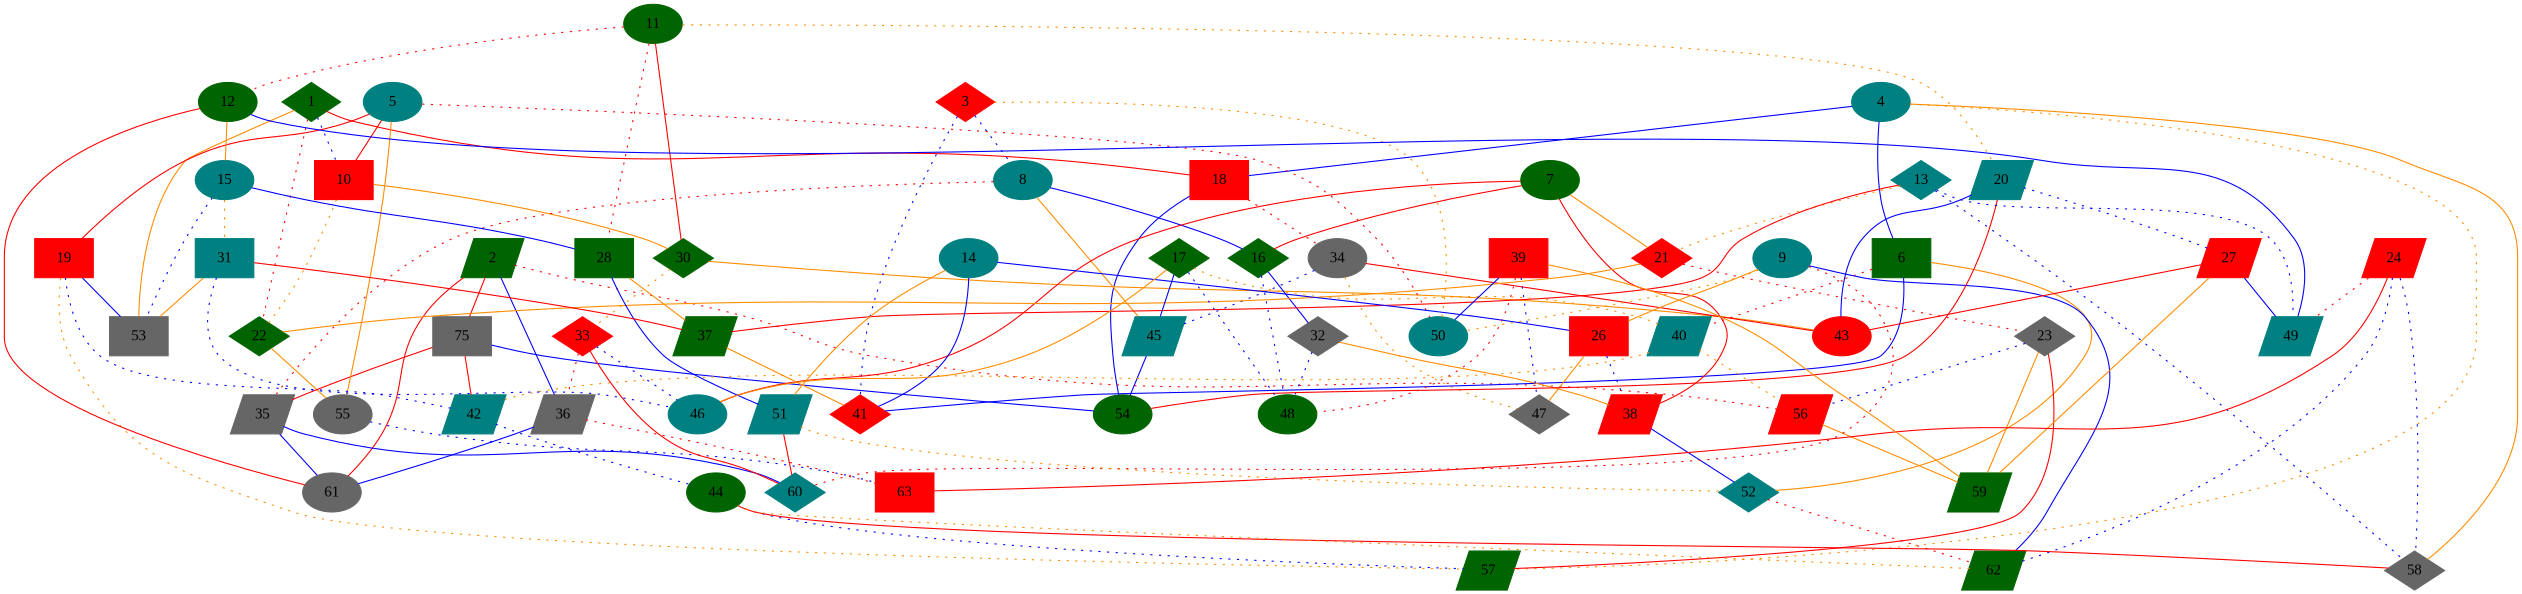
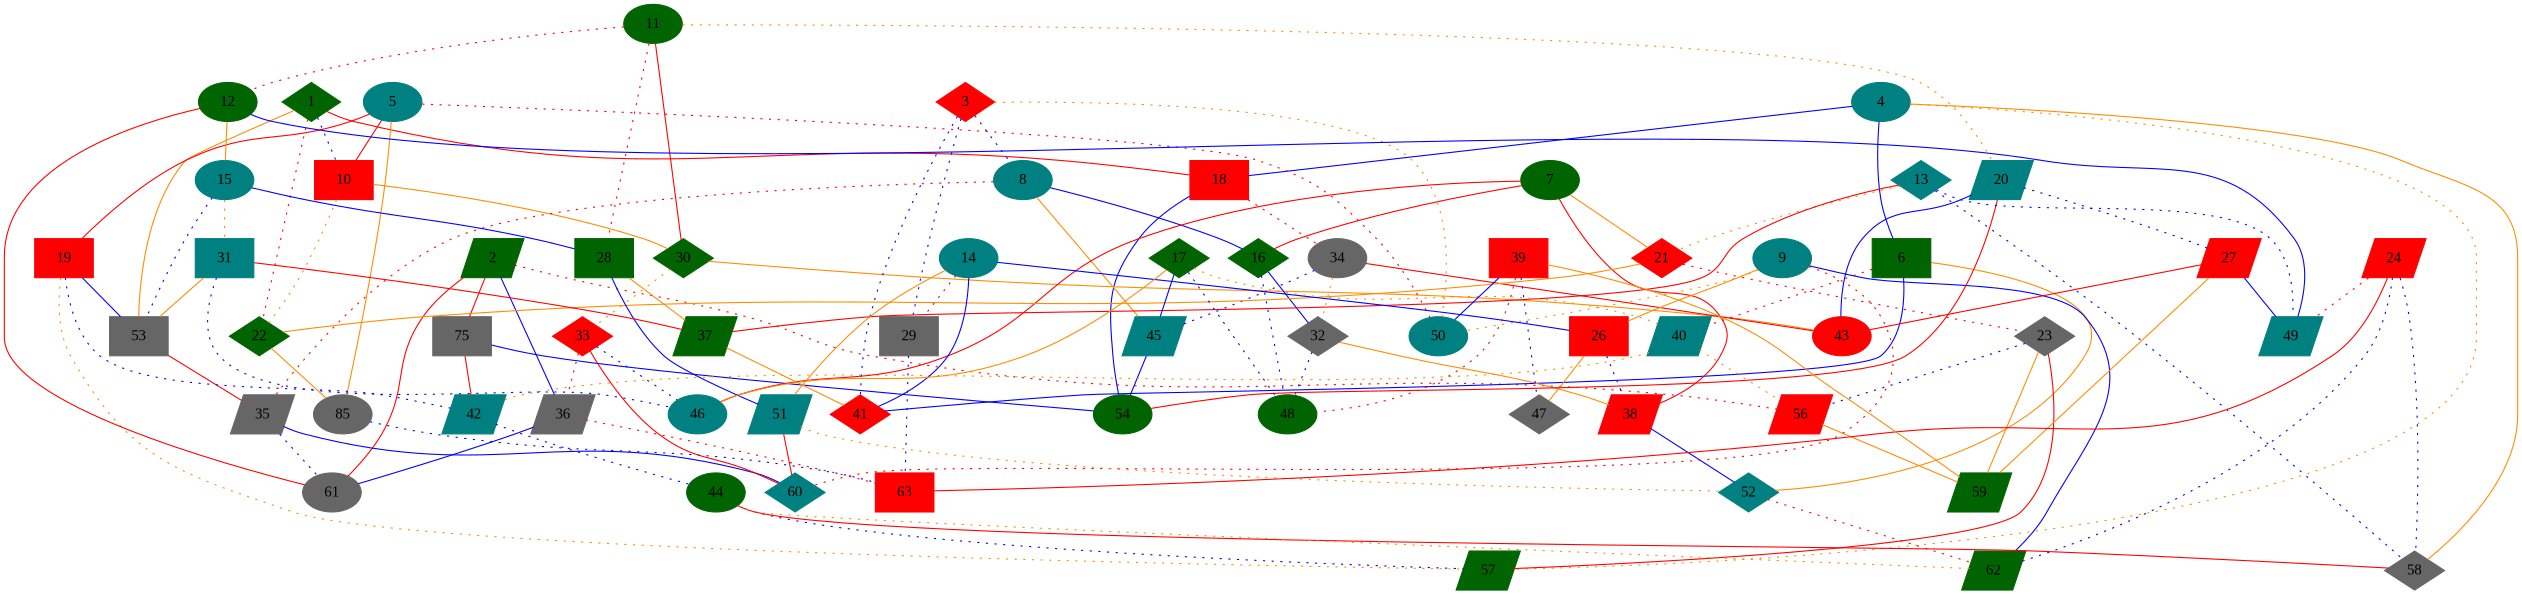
node "29": added
edge "34" -- "47": now "34" -- "32"
edge "75" -- "35": now "53" -- "35"
node "55": label "55" -> "85"
edge "35" -- "61": style solid -> dotted
